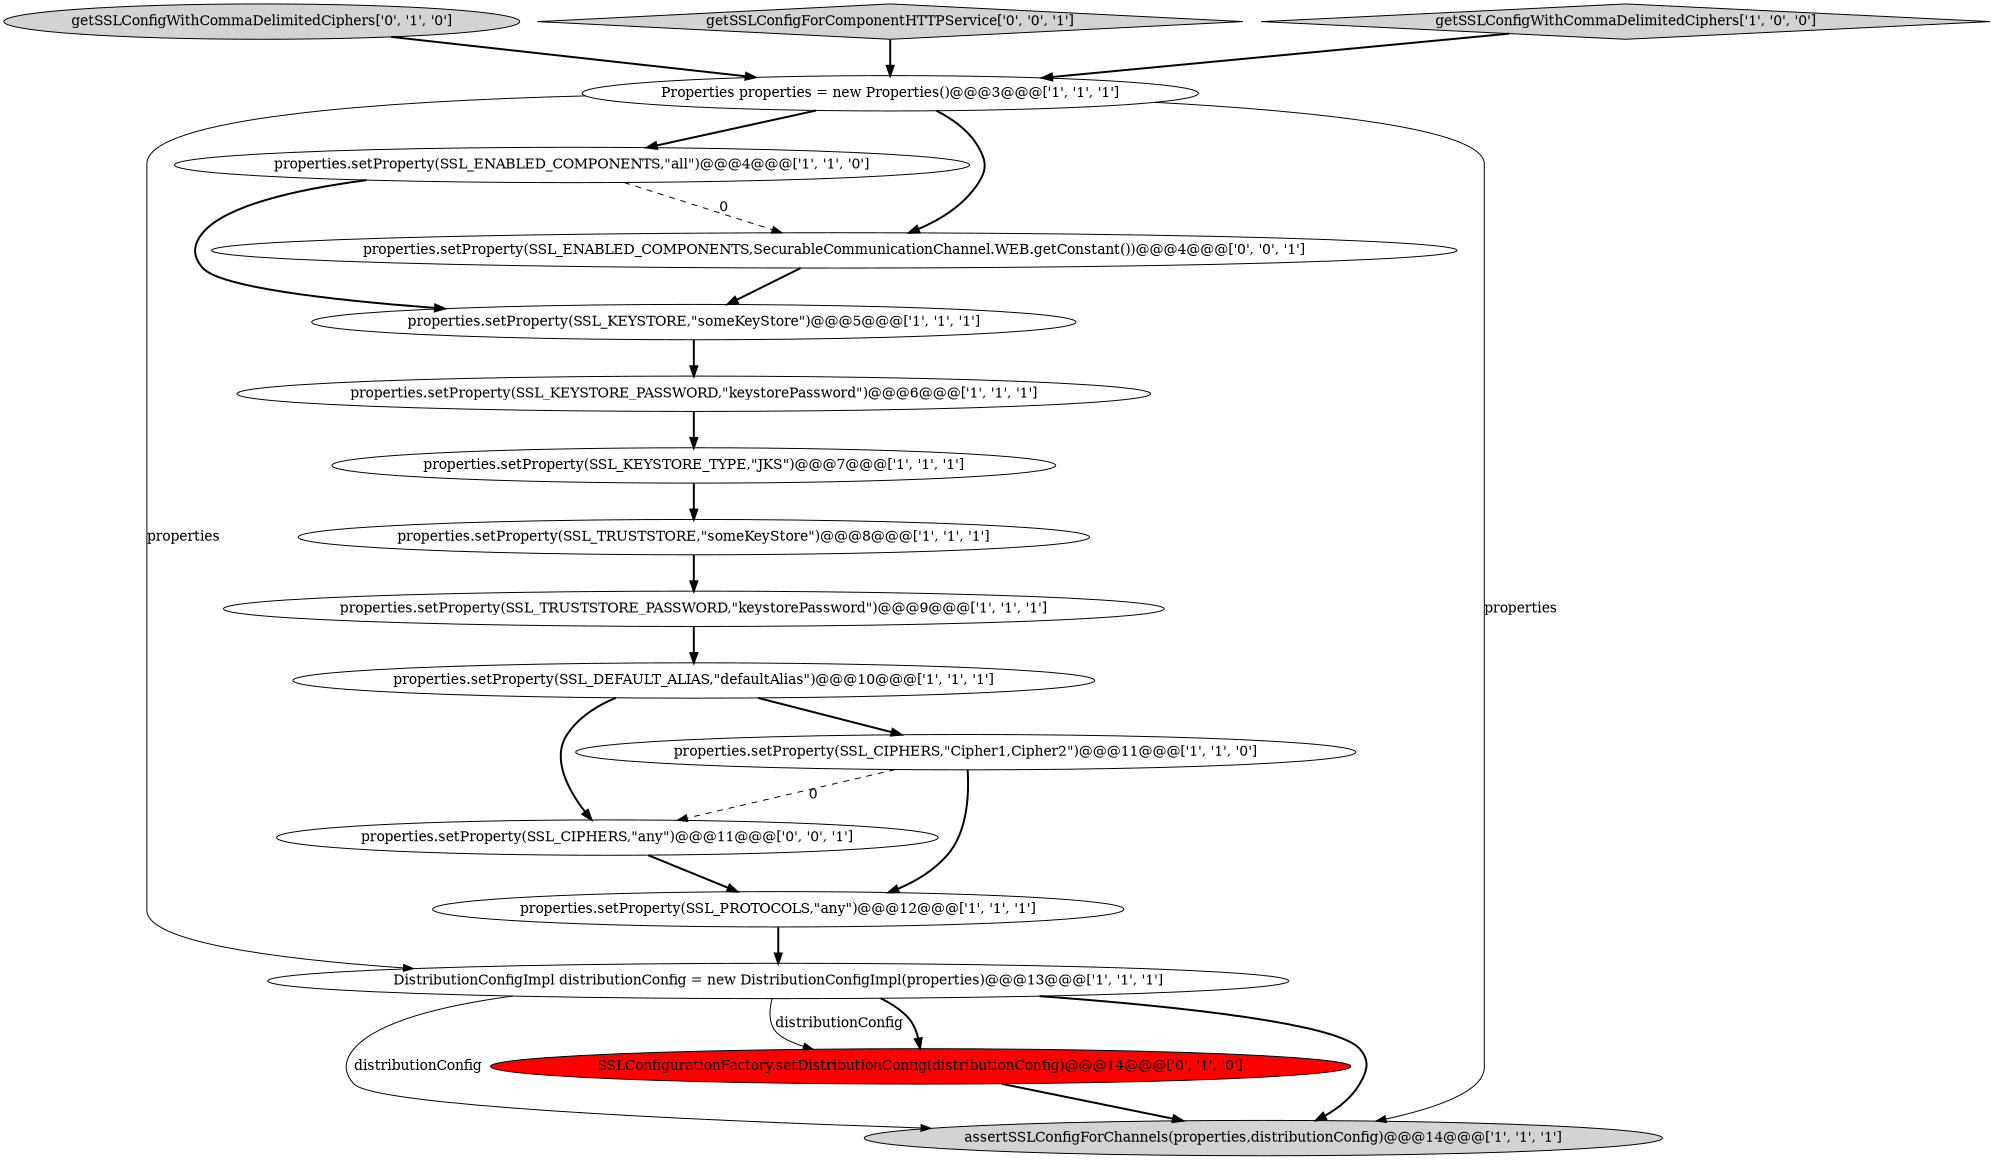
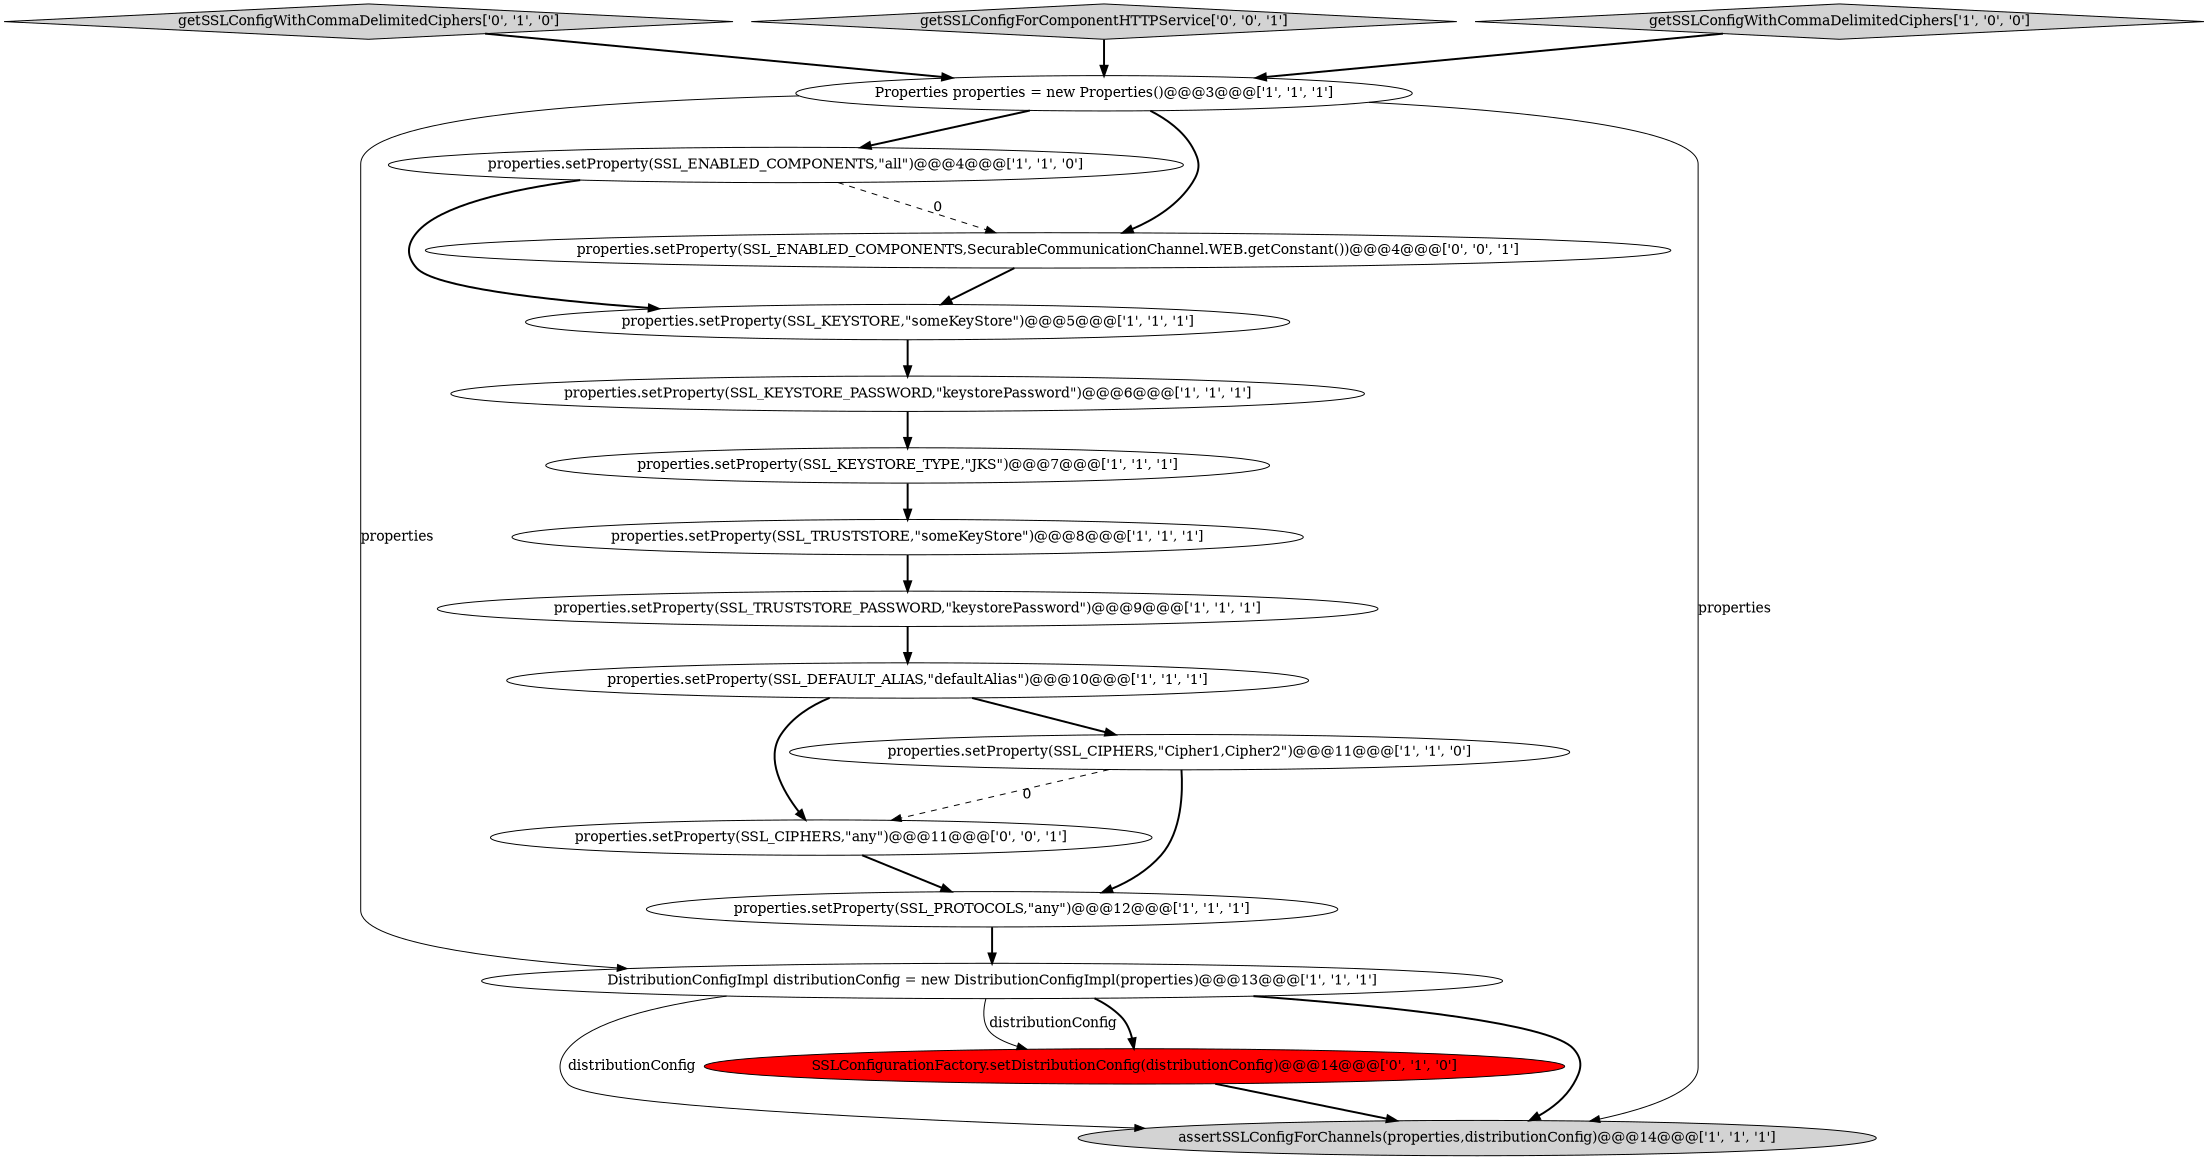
node "getSSLConfigWithCommaDelimitedCiphers['0', '1', '0']": shape ellipse -> diamond
